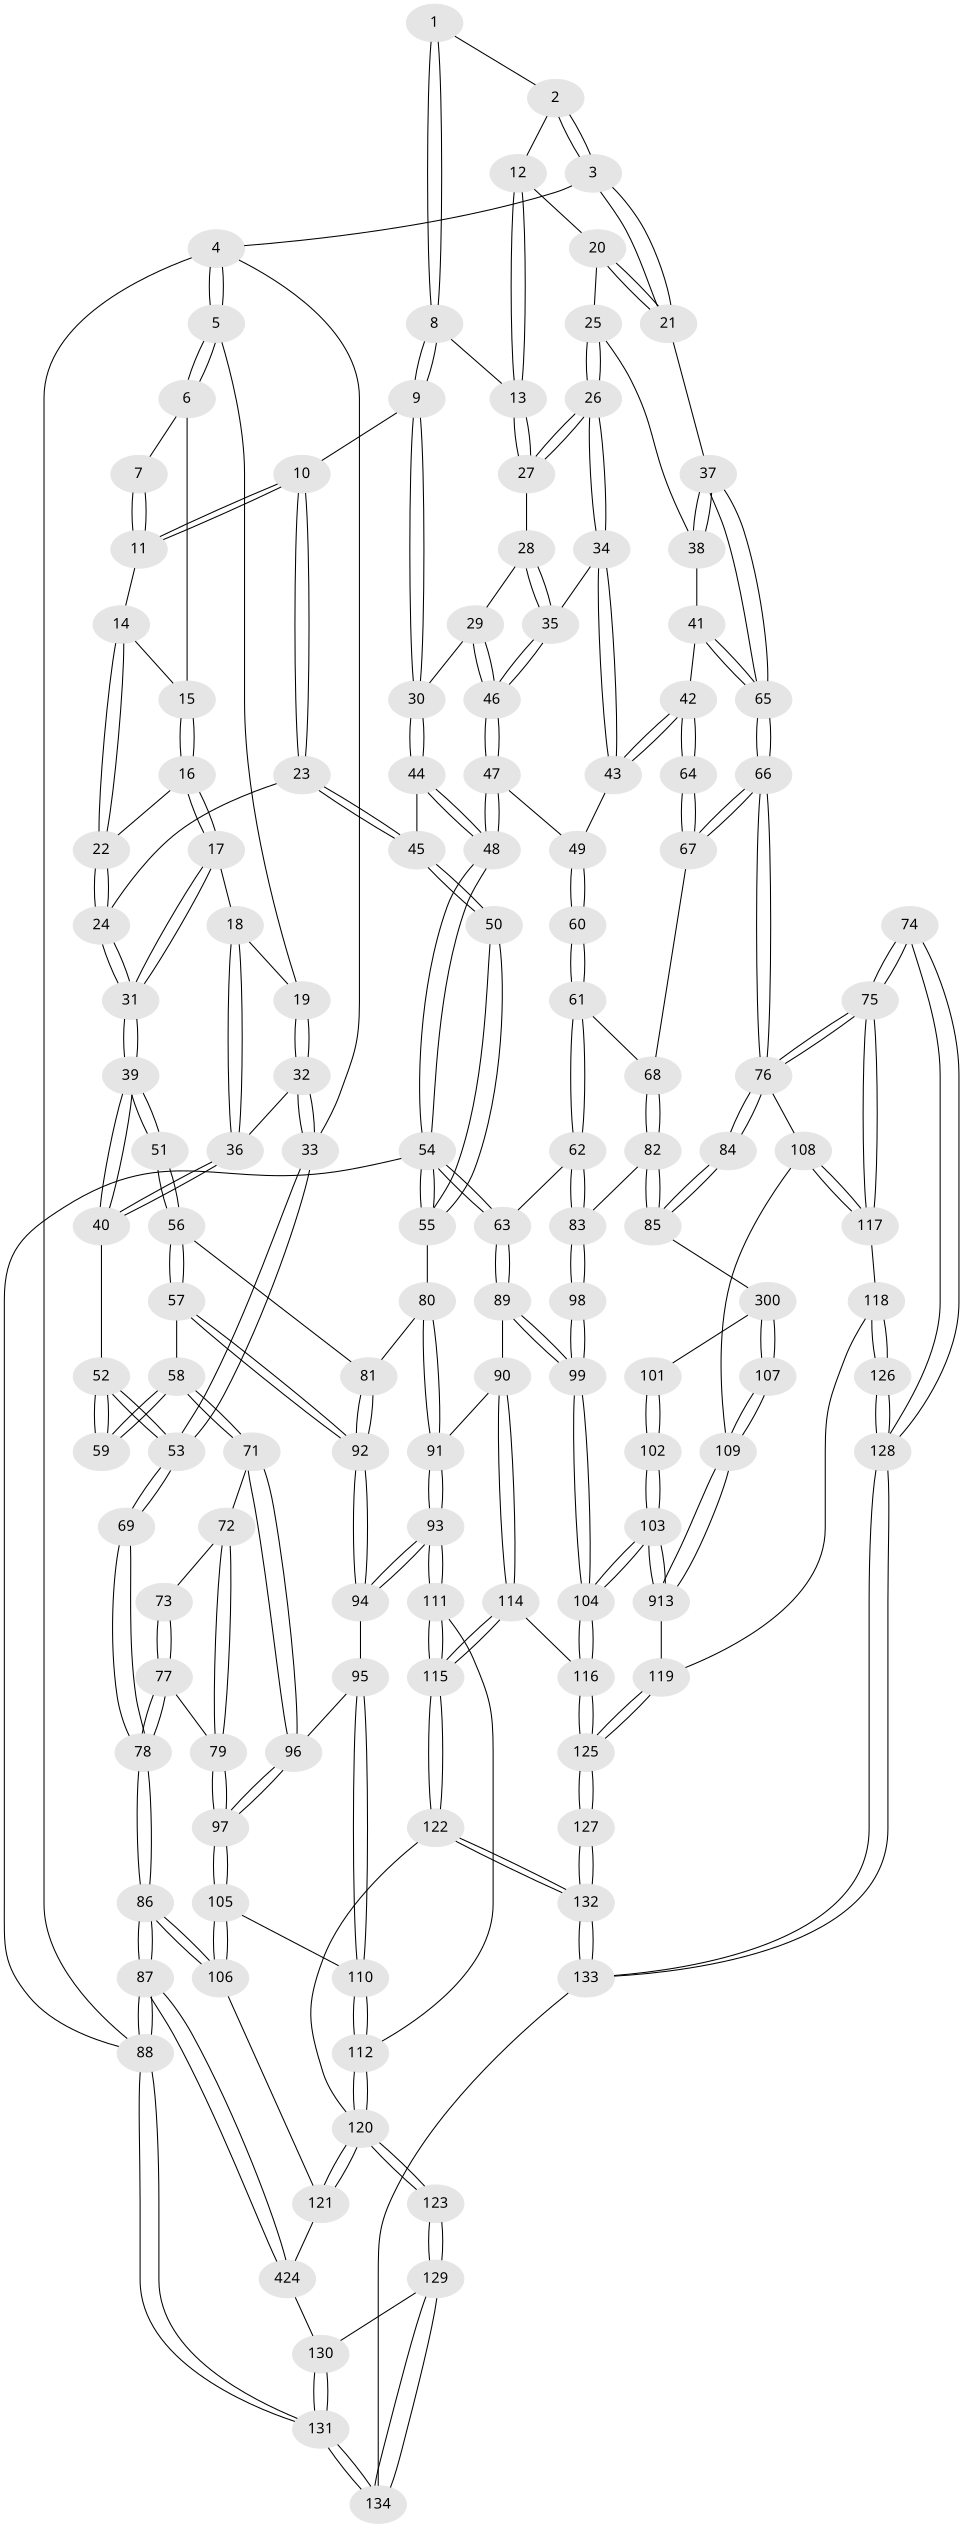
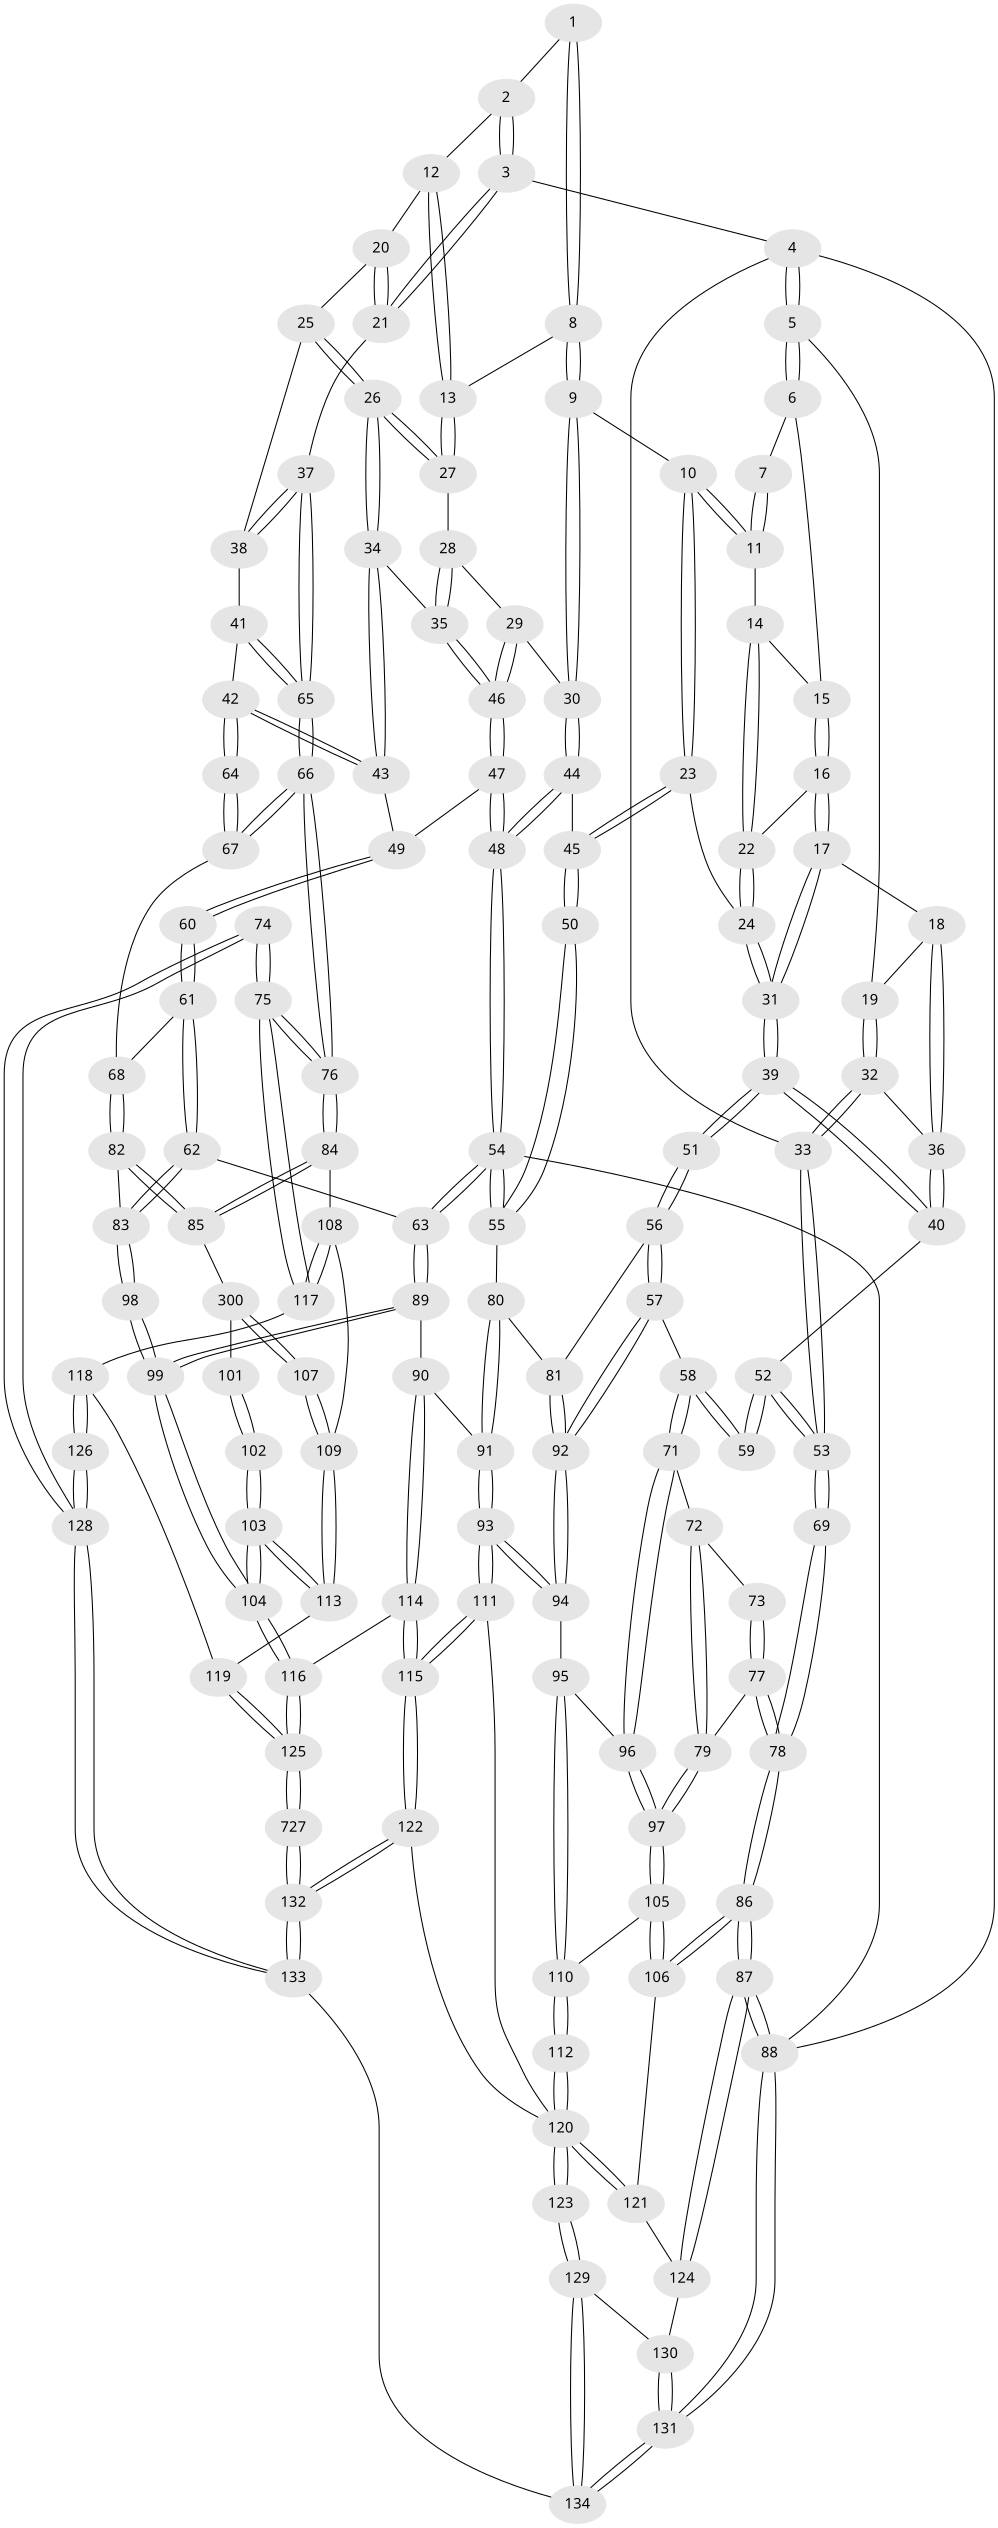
edge "76" -- "108": now "84" -- "108"
node "913": label "913" -> "113"
node "127": label "127" -> "727"
edge "111" -- "112": now "111" -- "120"
node "424": label "424" -> "124"
